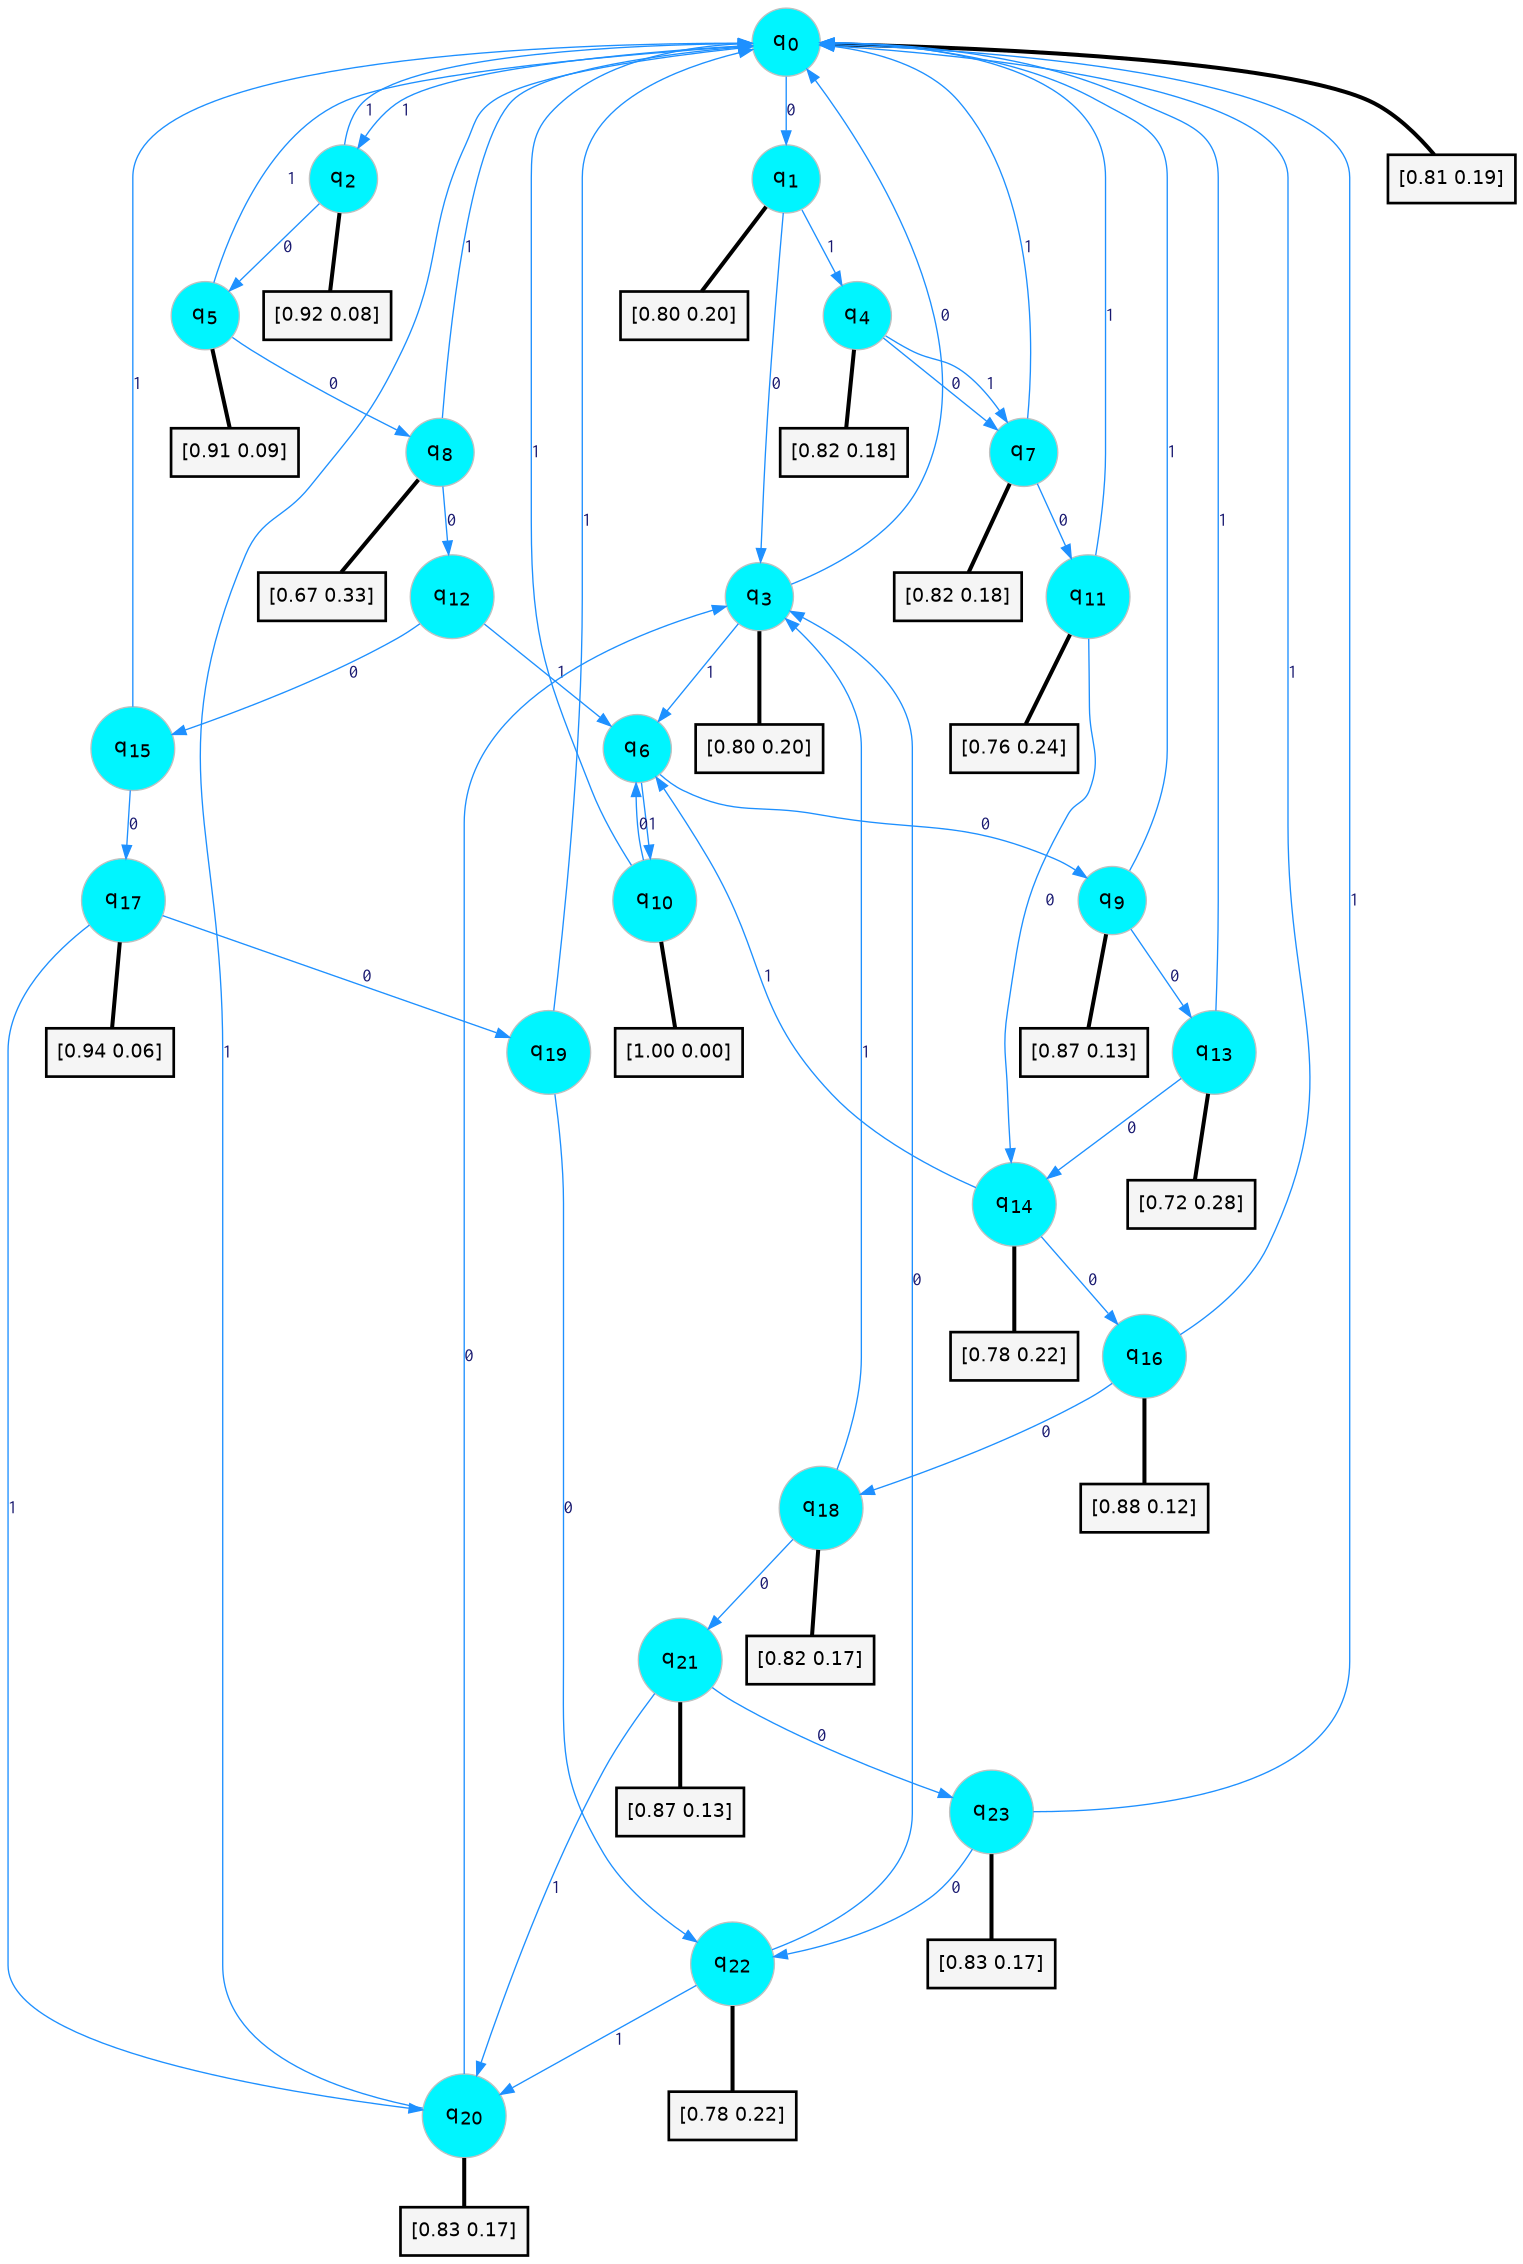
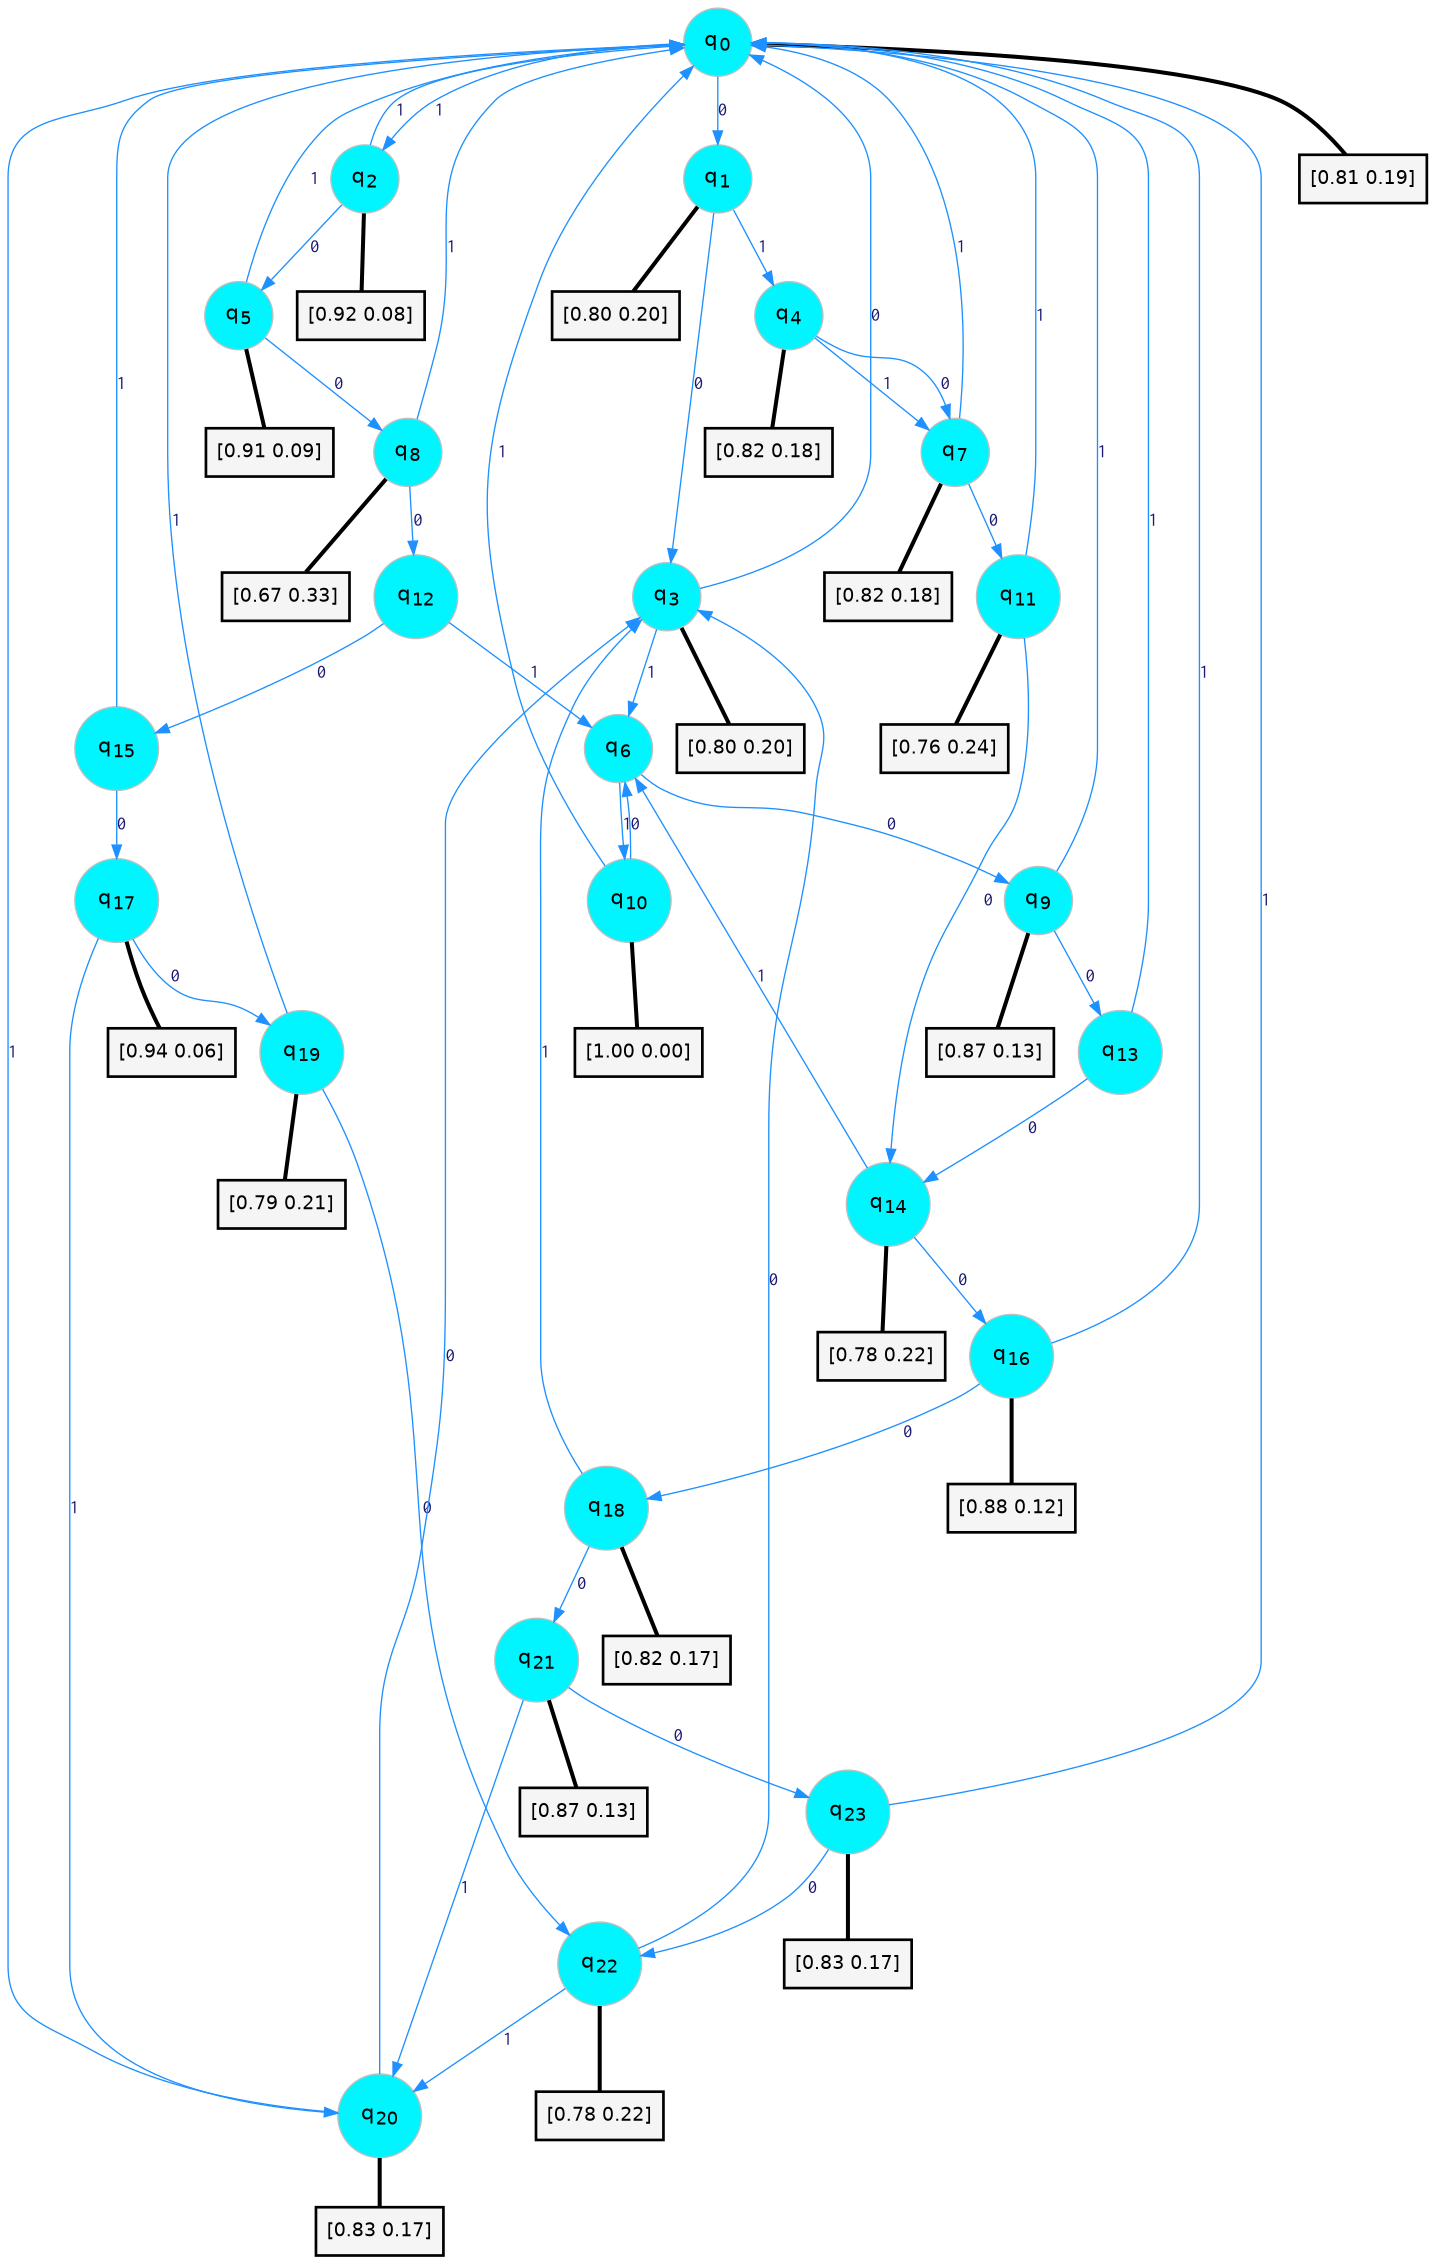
node "[0.79 0.21]": added
node "[0.72 0.28]": removed
